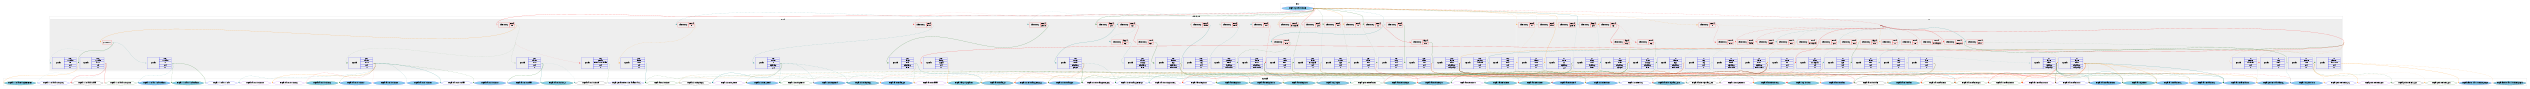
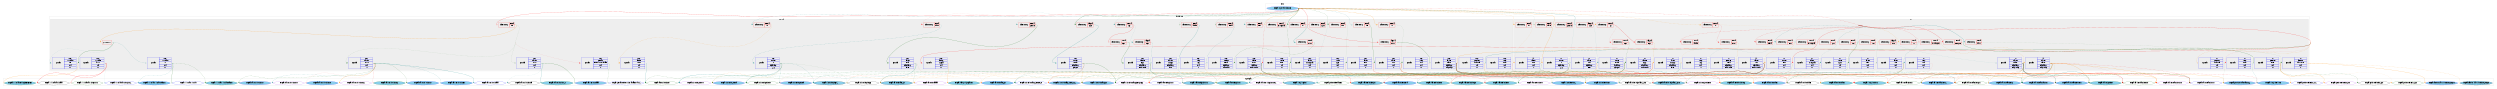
node "portage://net-misc/gsasl-2.2.0": removed
node "portage://sys-libs/gdbm-1.24": fillcolor white -> skyblue
